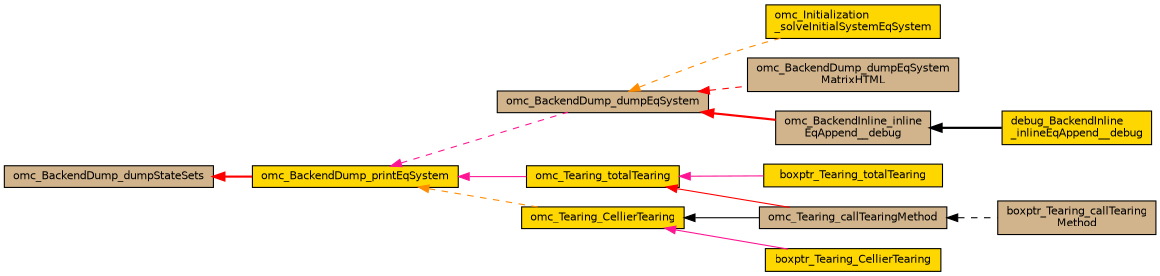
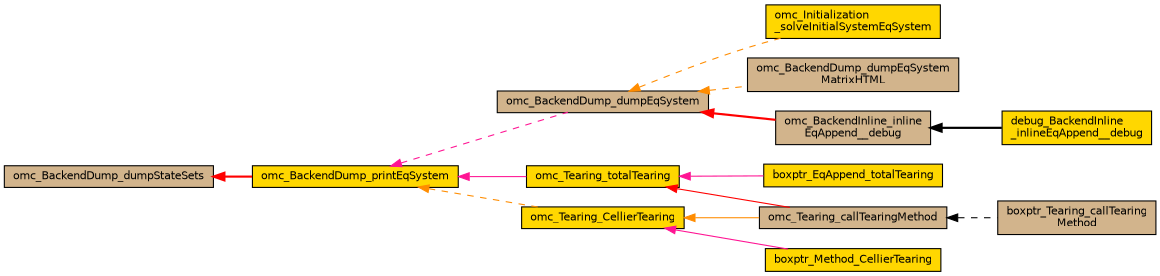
edge "omc_BackendDump_dumpEqSystem MatrixHTML" -> "omc_BackendDump_dumpEqSystem": color red -> darkorange
node "boxptr_Tearing_totalTearing": label "boxptr_Tearing_totalTearing" -> "boxptr_EqAppend_totalTearing"
edge "omc_Tearing_callTearingMethod" -> "omc_Tearing_CellierTearing": color black -> darkorange
node "boxptr_Tearing_CellierTearing": label "boxptr_Tearing_CellierTearing" -> "boxptr_Method_CellierTearing"
